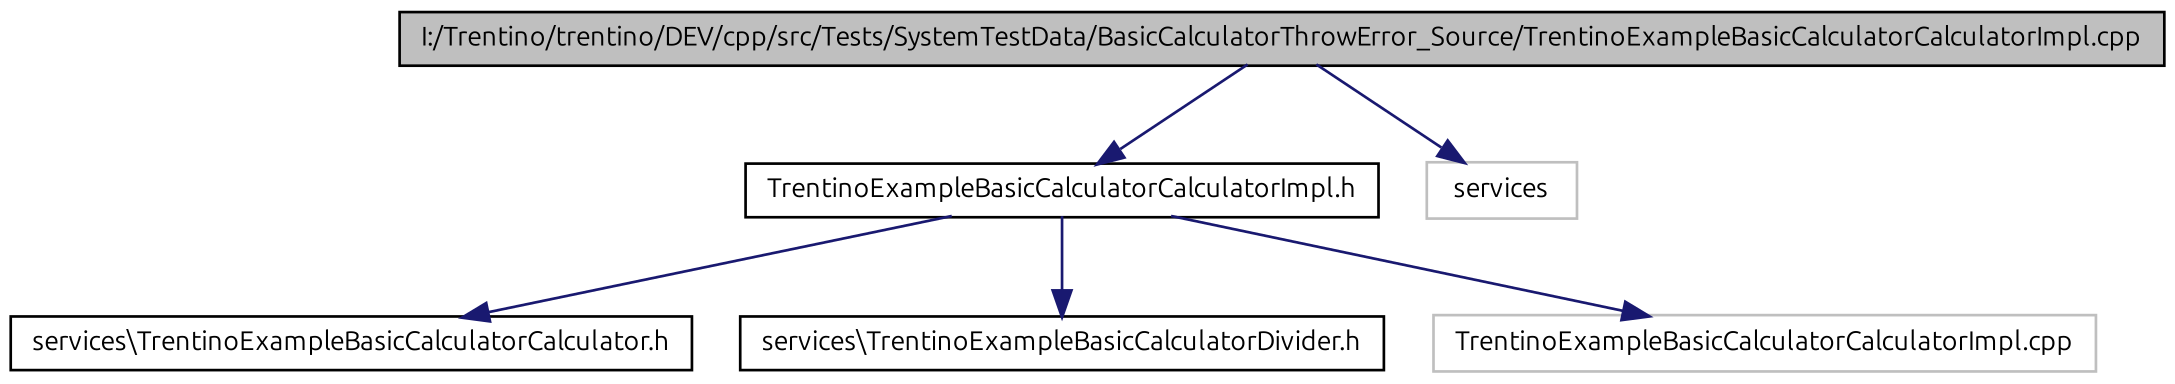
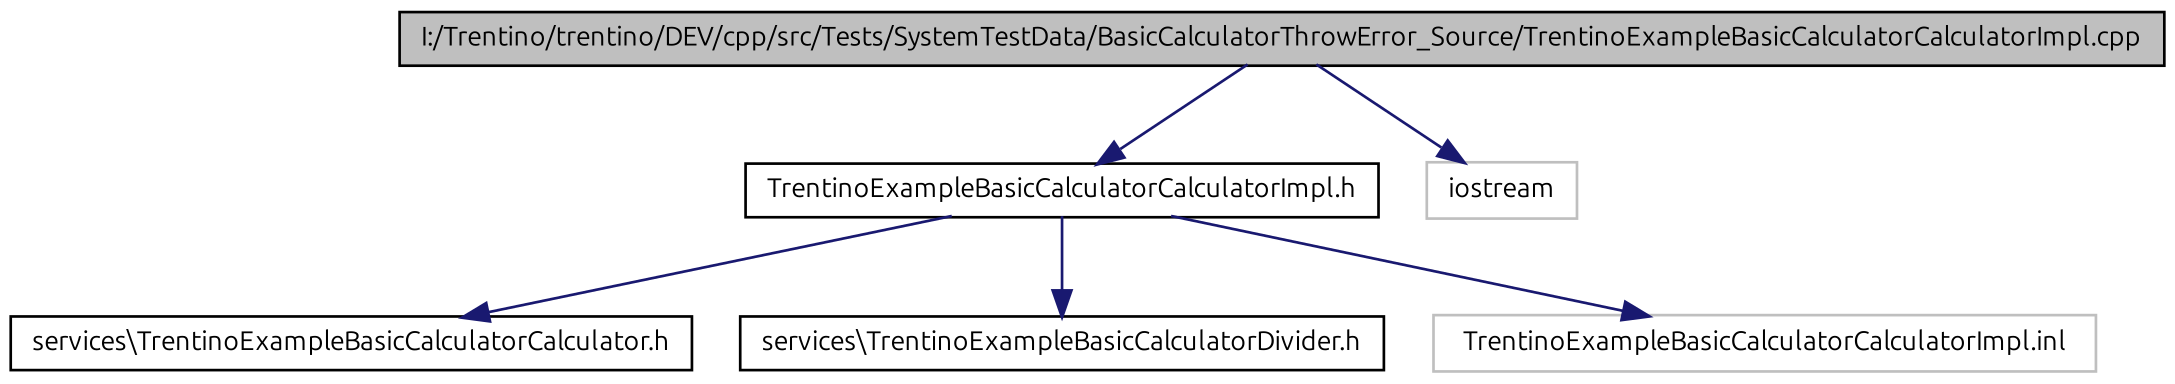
node "services": label "services" -> "iostream"
node "TrentinoExampleBasicCalculatorCalculatorImpl.cpp": label "TrentinoExampleBasicCalculatorCalculatorImpl.cpp" -> "TrentinoExampleBasicCalculatorCalculatorImpl.inl"
